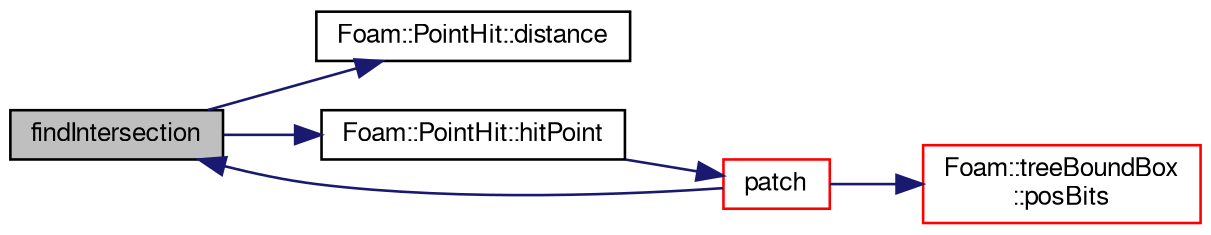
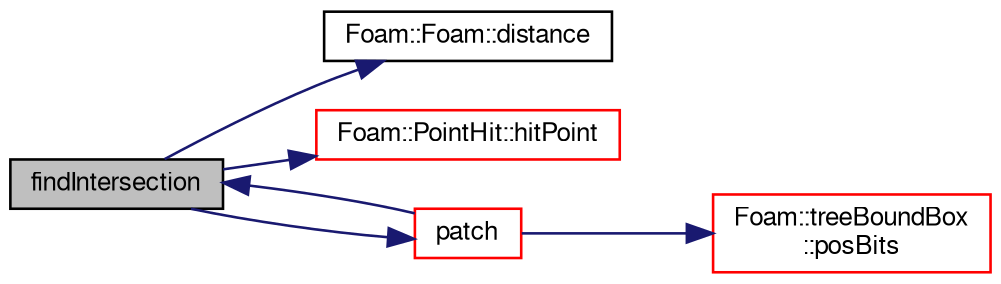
node "Foam::PointHit::distance": label "Foam::PointHit::distance" -> "Foam::Foam::distance"
node "Foam::PointHit::hitPoint": color black -> red
edge "Foam::PointHit::hitPoint" -> "patch": now "findIntersection" -> "patch"
